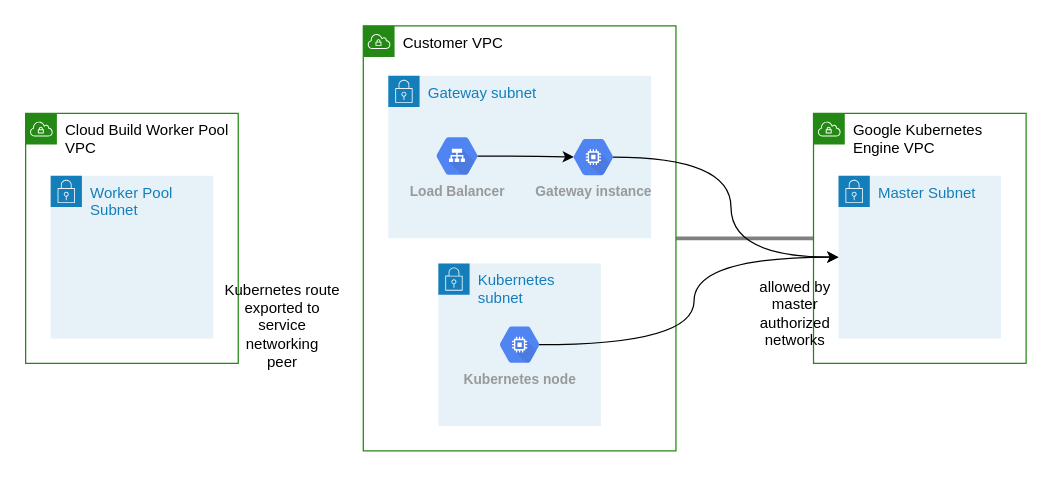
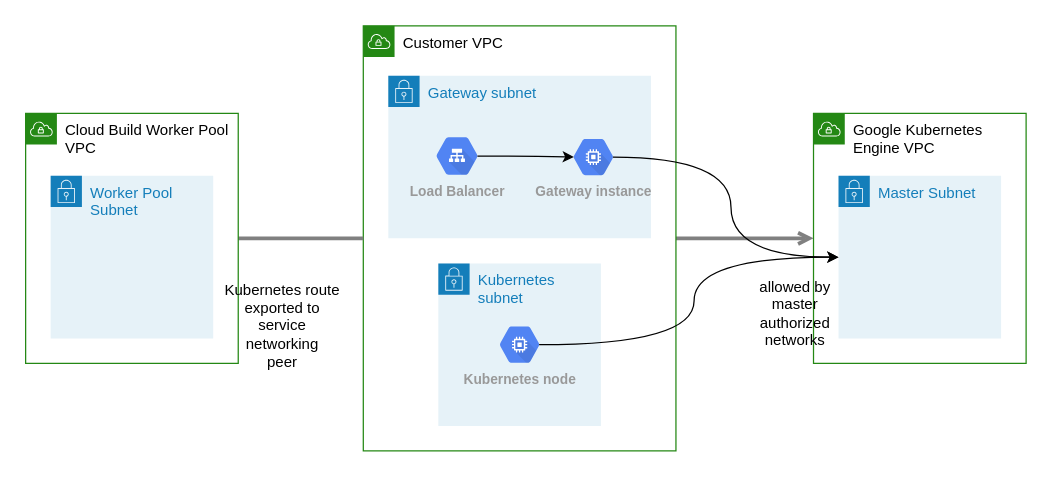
edge "Cloud Build Worker Pool VPC" -- "Customer VPC": added
edge "Customer VPC" -- "Google Kubernetes Engine VPC": arrowhead none -> open
